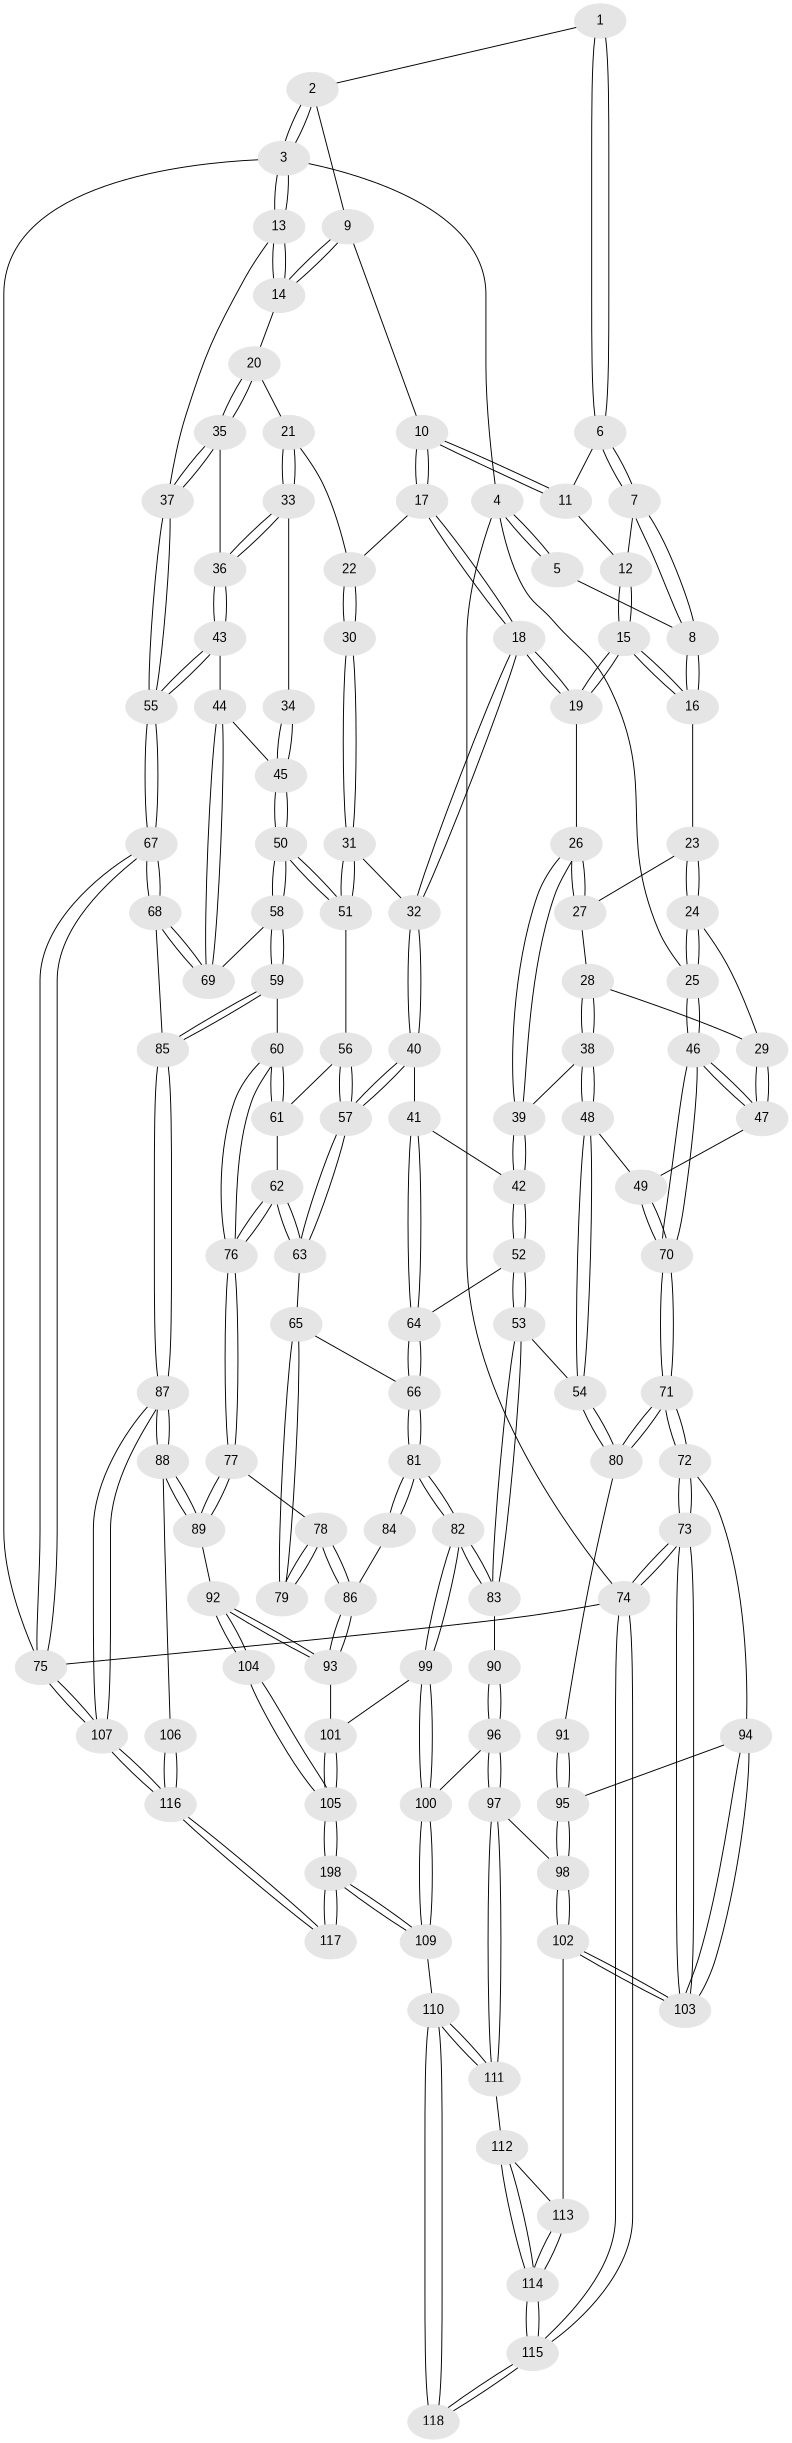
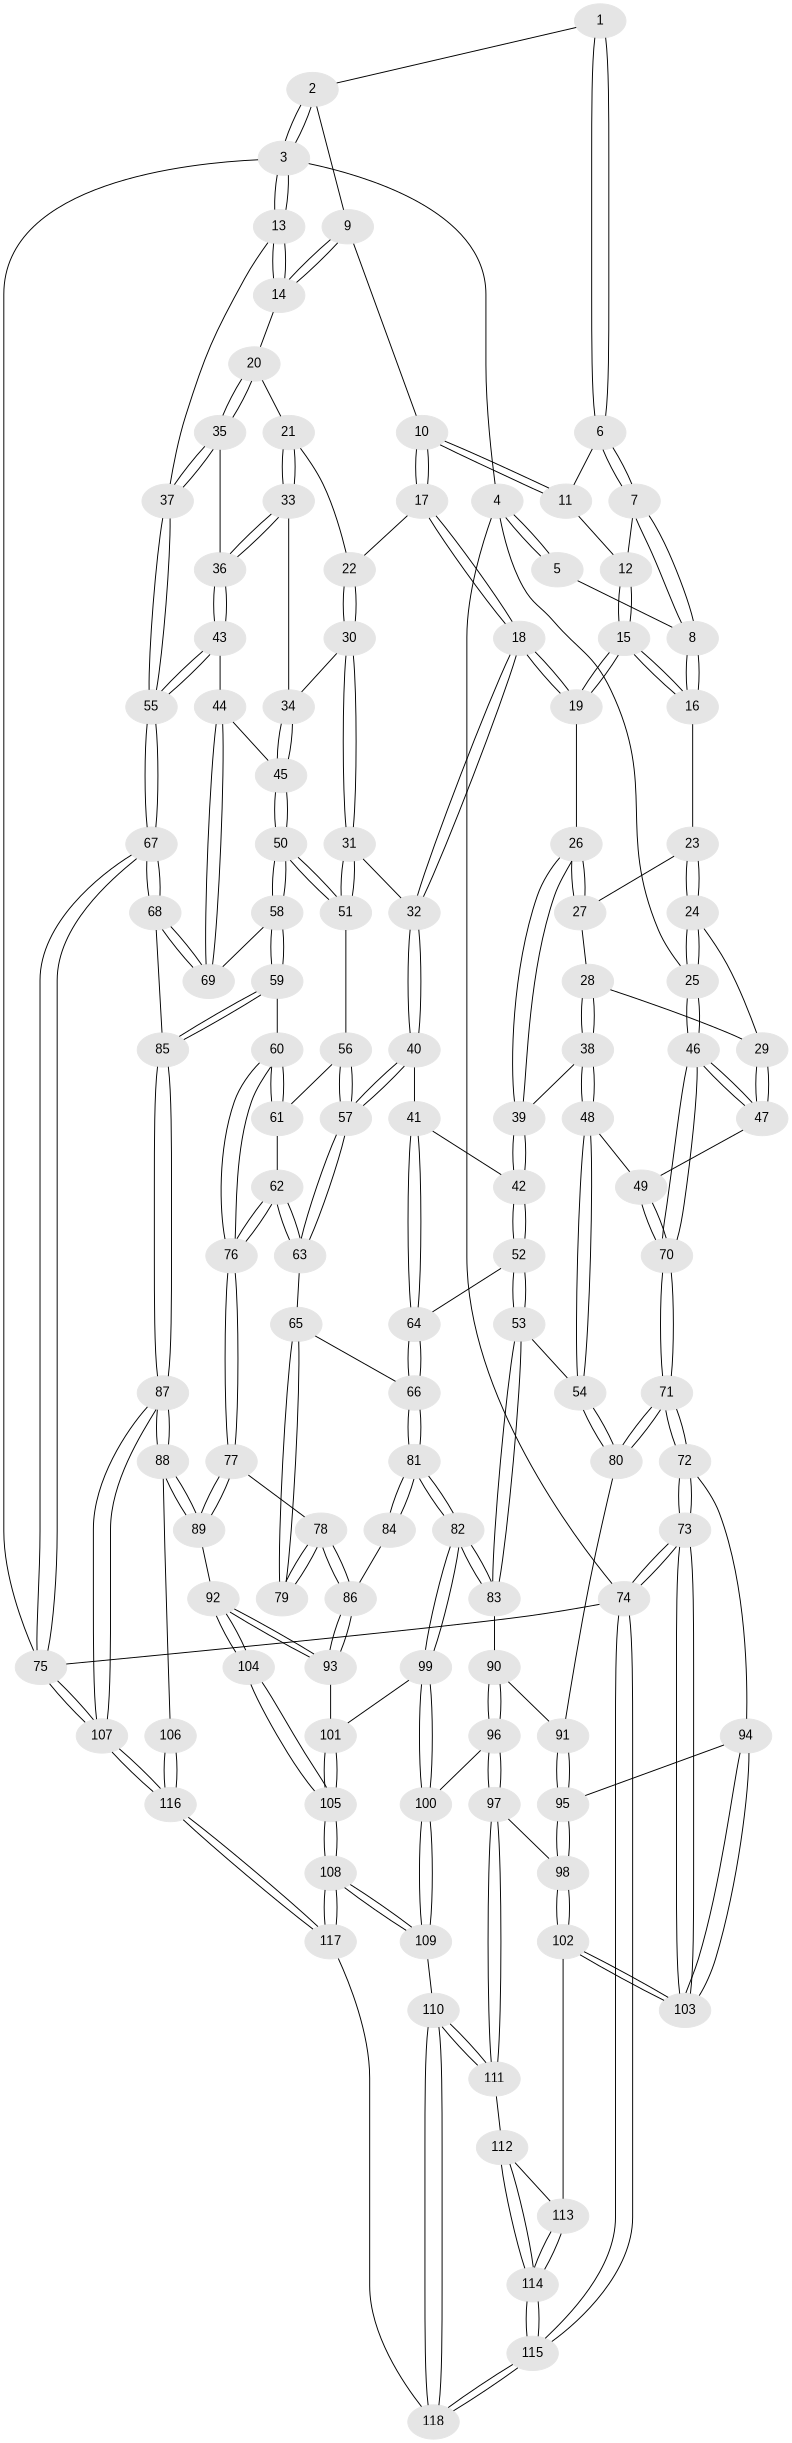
edge "30" -- "34": added
edge "90" -- "91": added
node "198": label "198" -> "108"
edge "117" -- "118": added
